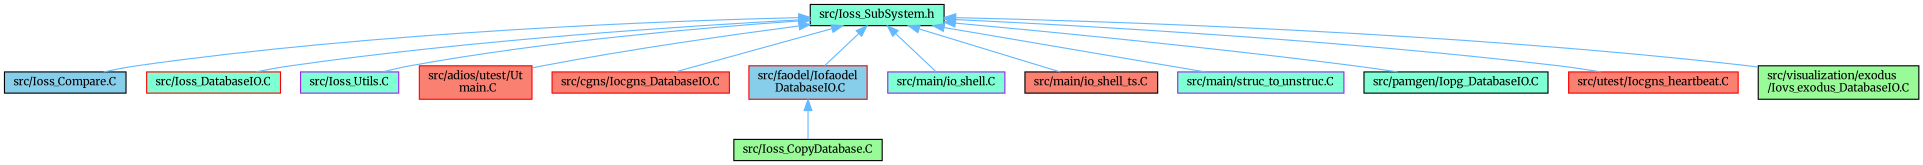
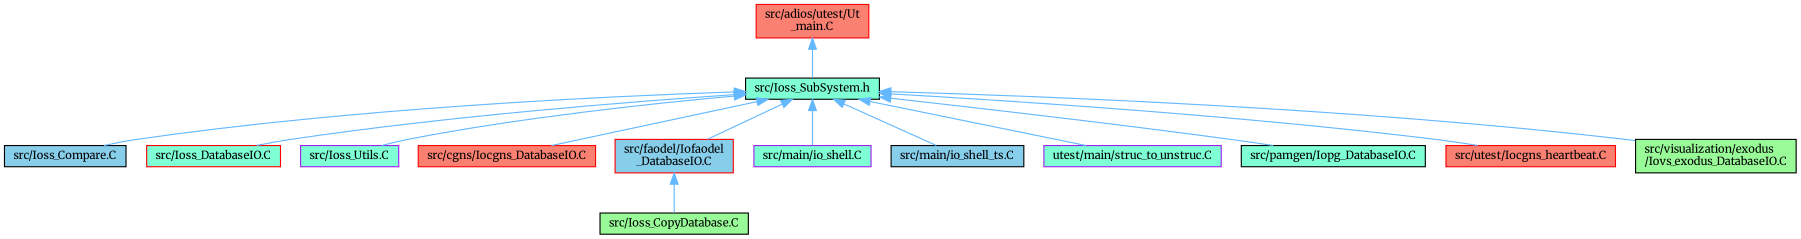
edge "src/adios/utest/Ut _main.C" -> "src/Ioss_SubSystem.h": reversed
node "src/main/io_shell_ts.C": fillcolor salmon -> skyblue
node "src/main/struc_to_unstruc.C": label "src/main/struc_to_unstruc.C" -> "utest/main/struc_to_unstruc.C"
